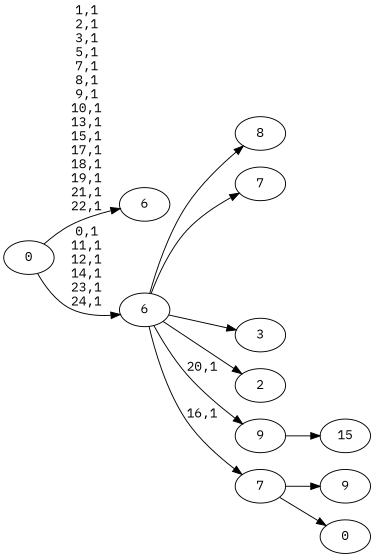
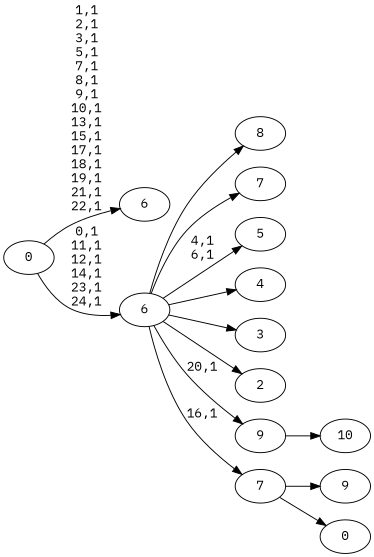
node "5": added
node "4": added
node "15": label "15" -> "10"
